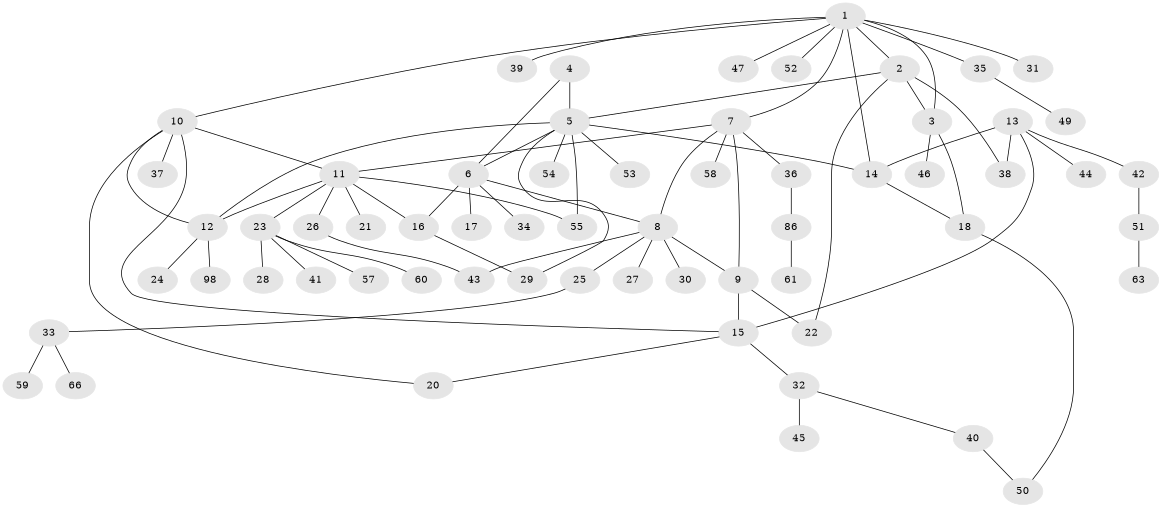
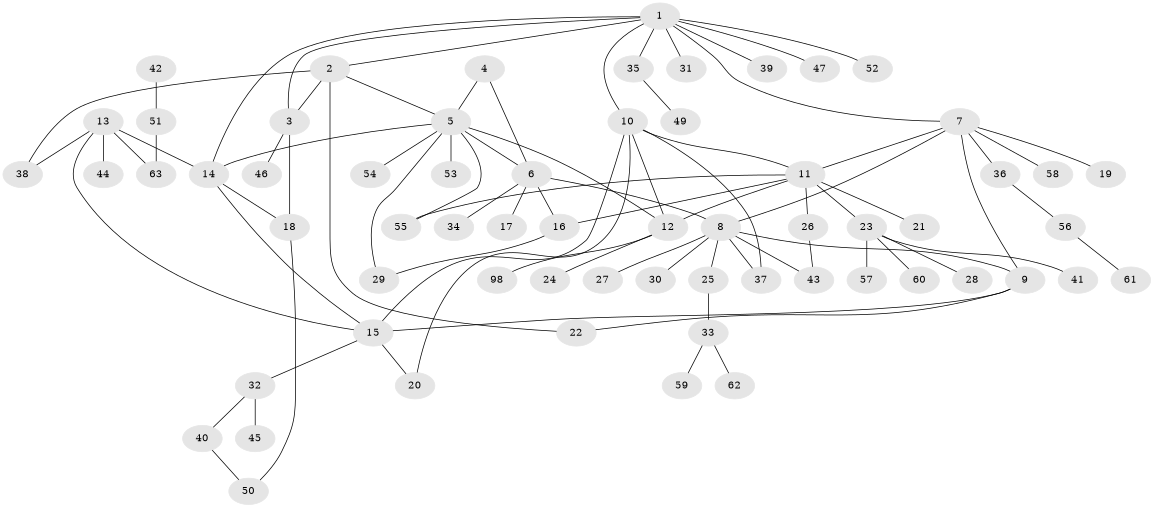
edge "13" -- "42": now "13" -- "63"
node "19": added
node "86": label "86" -> "56"
edge "8" -- "37": added
edge "14" -- "15": added
node "66": label "66" -> "62"
